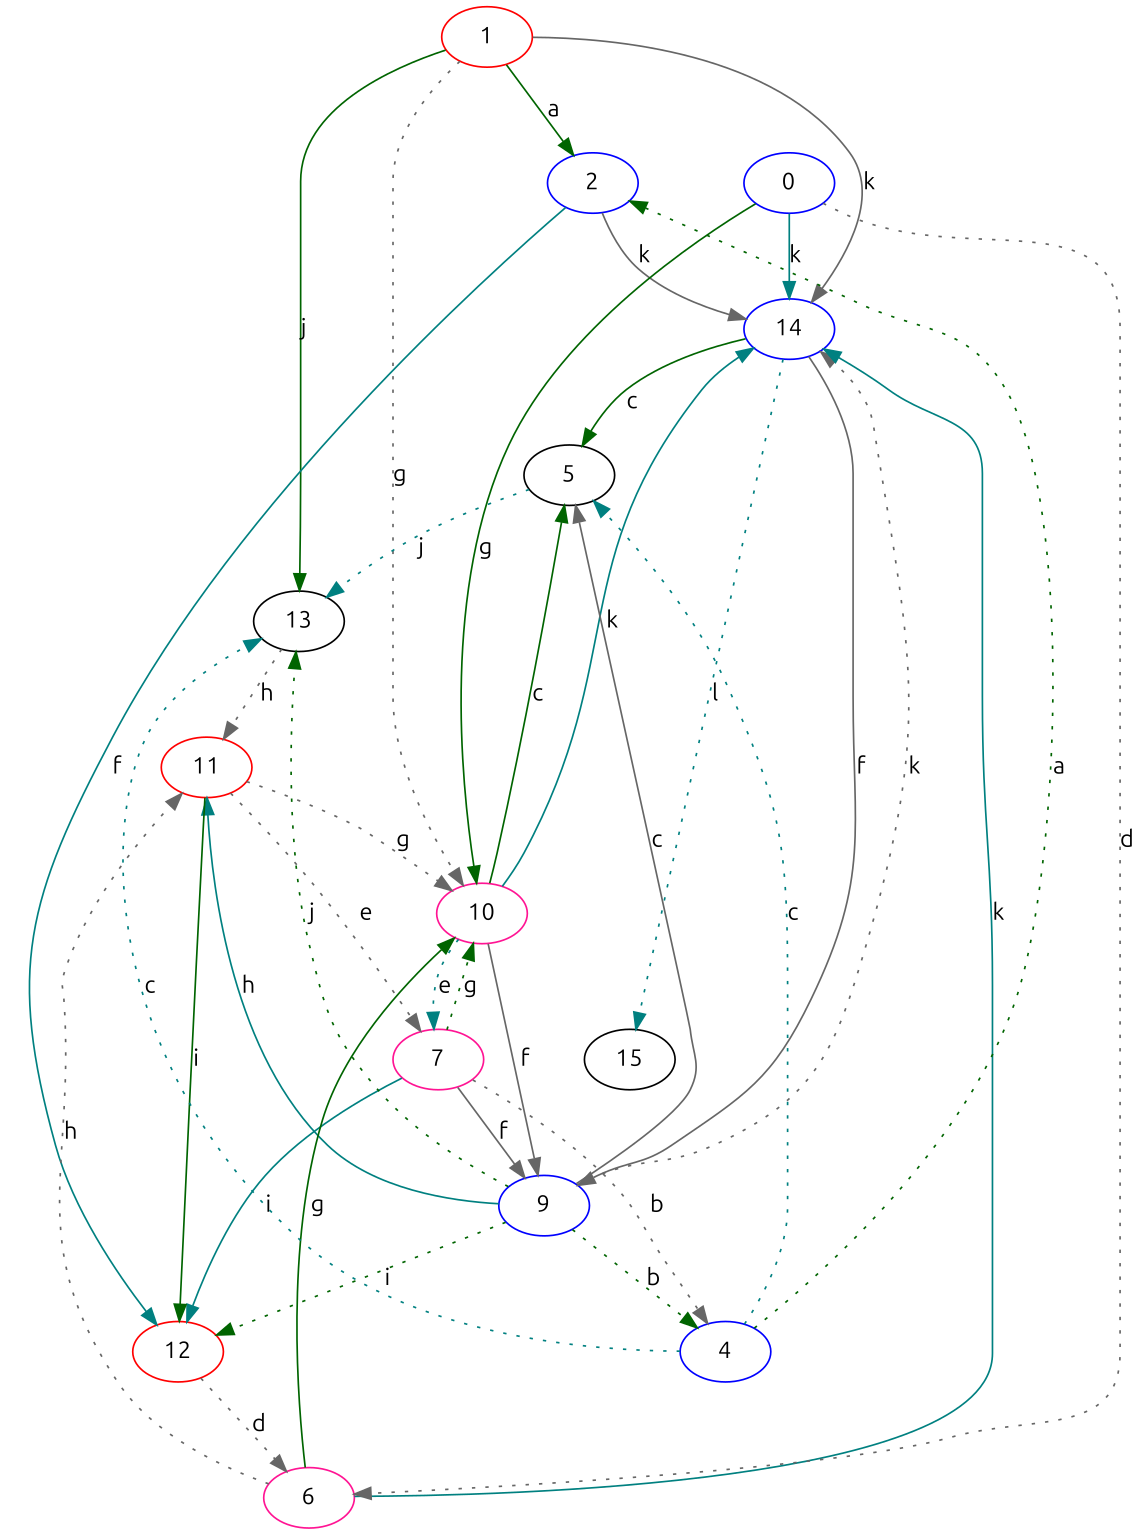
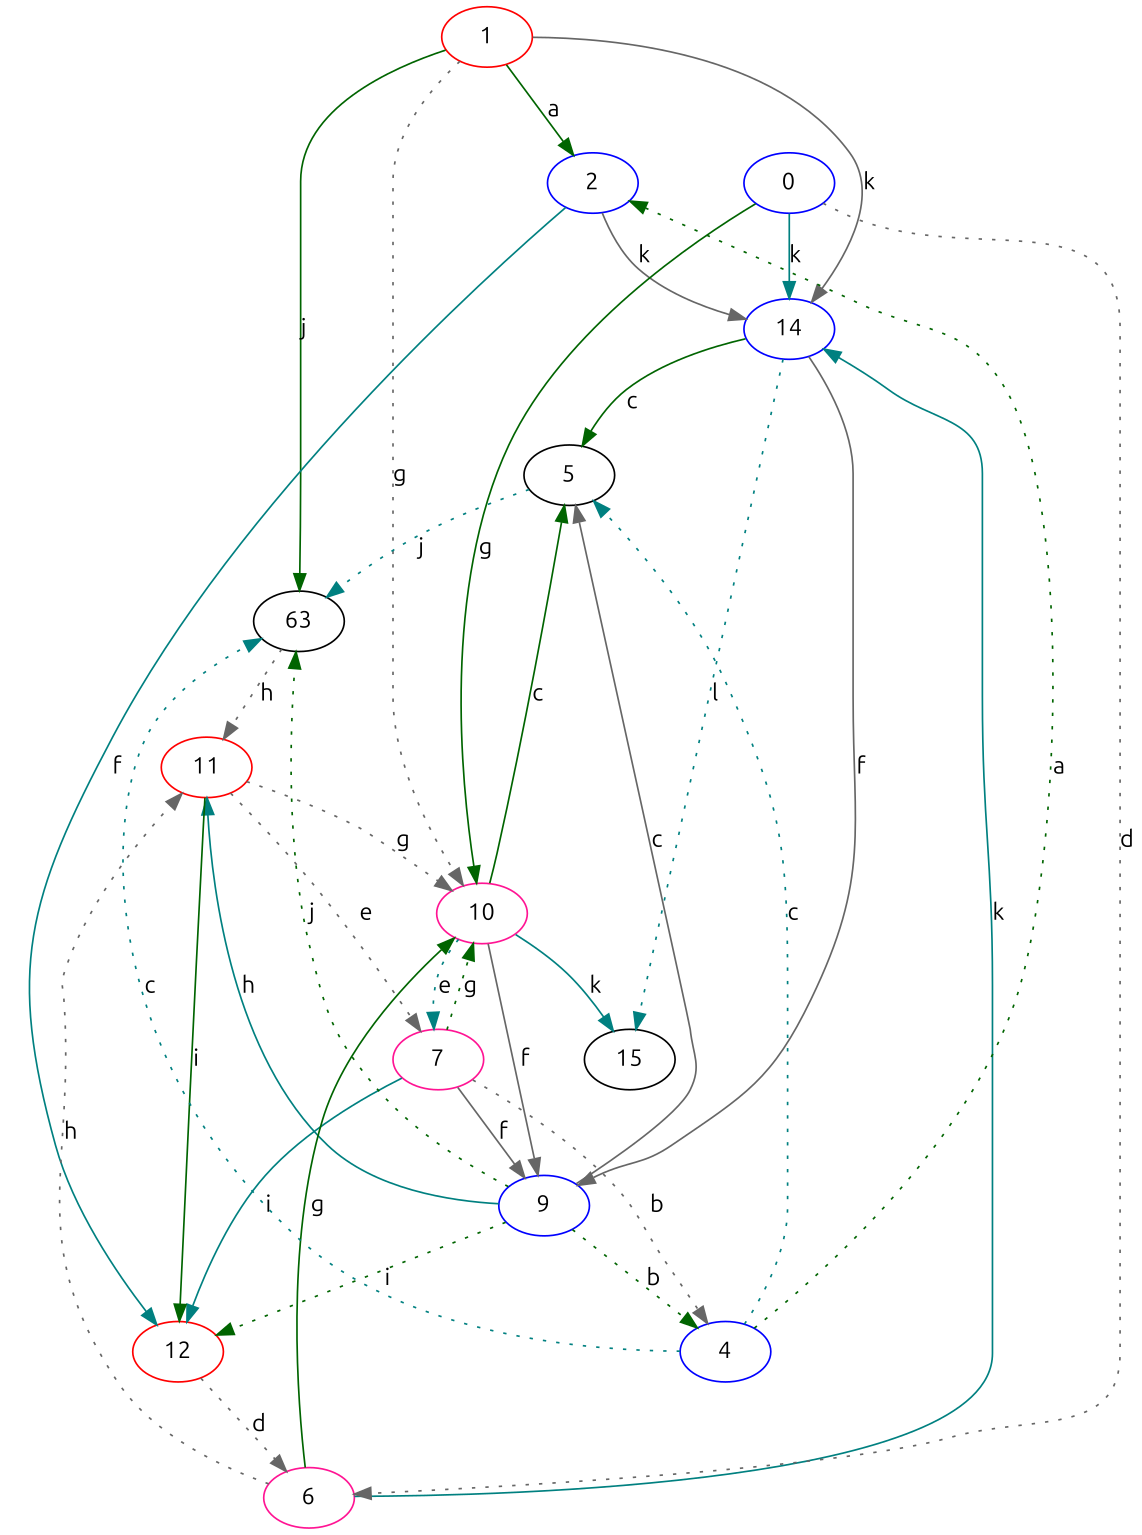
edge "10" -> "14": now "10" -> "15"
node "13": label "13" -> "63"
edge "9" -> "14": removed, label "k"
